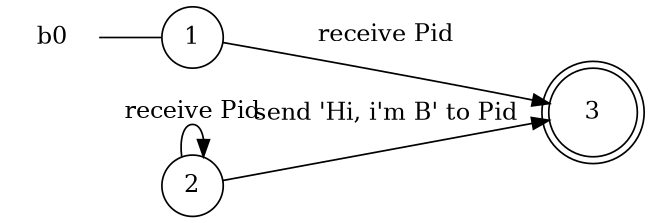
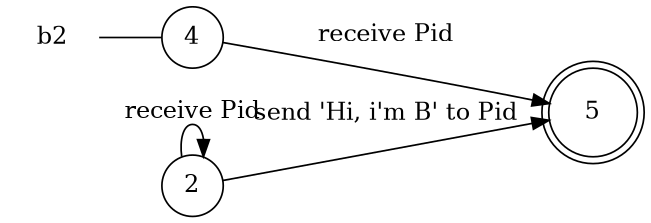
node "b0": label "b0" -> "b2"
node "1": label "1" -> "4"
node "3": label "3" -> "5"
